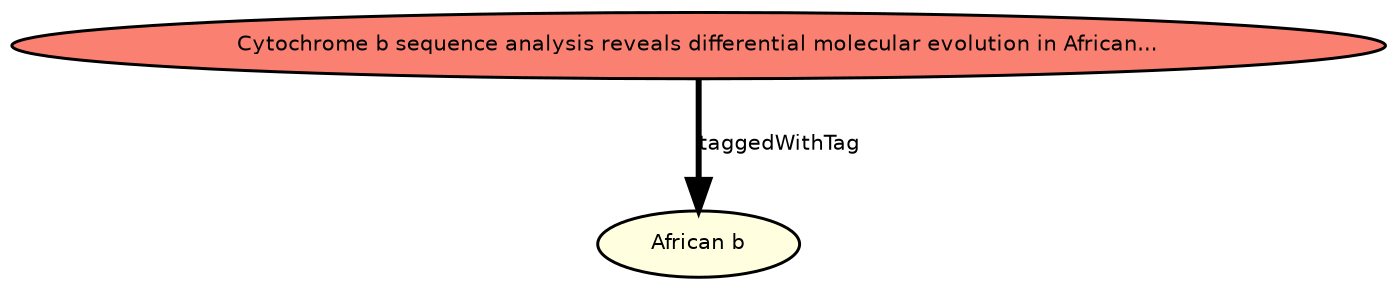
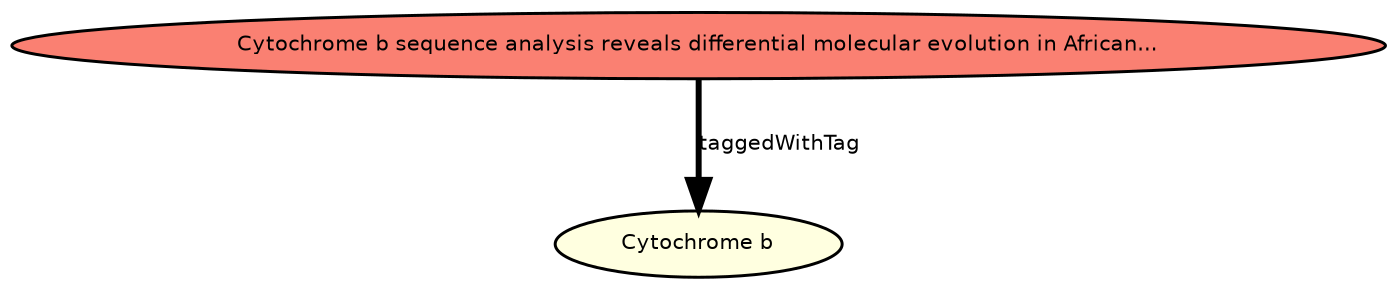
node "African b": label "African b" -> "Cytochrome b"
